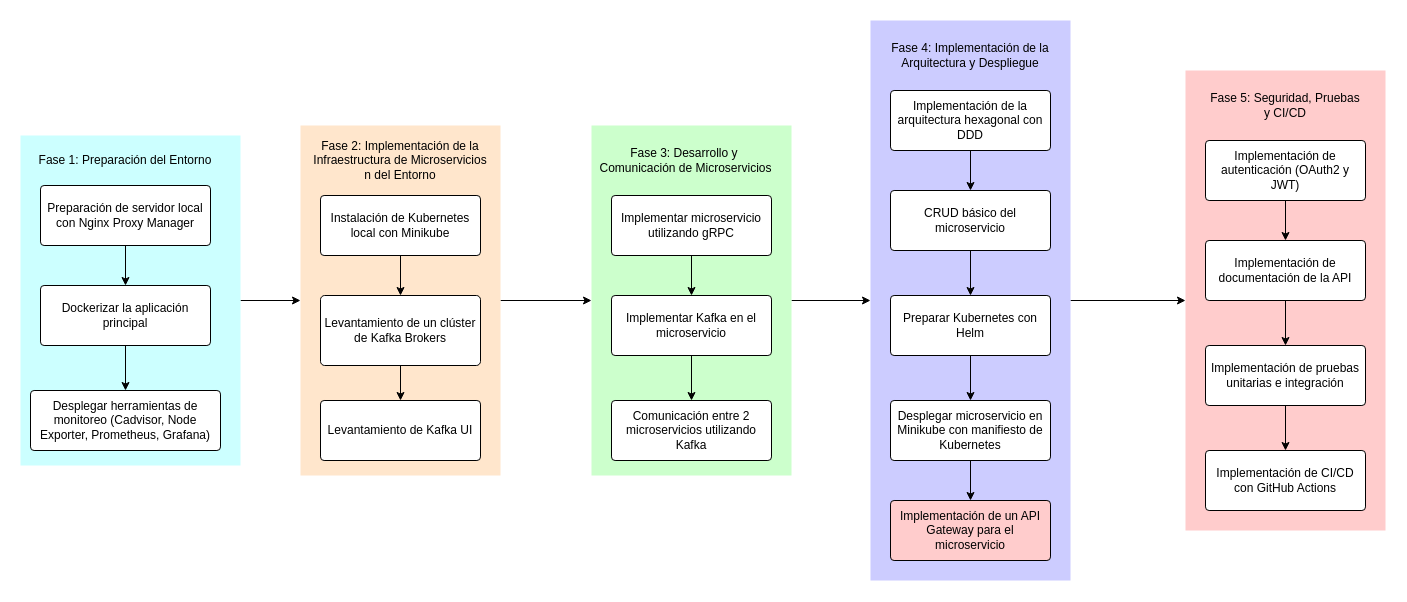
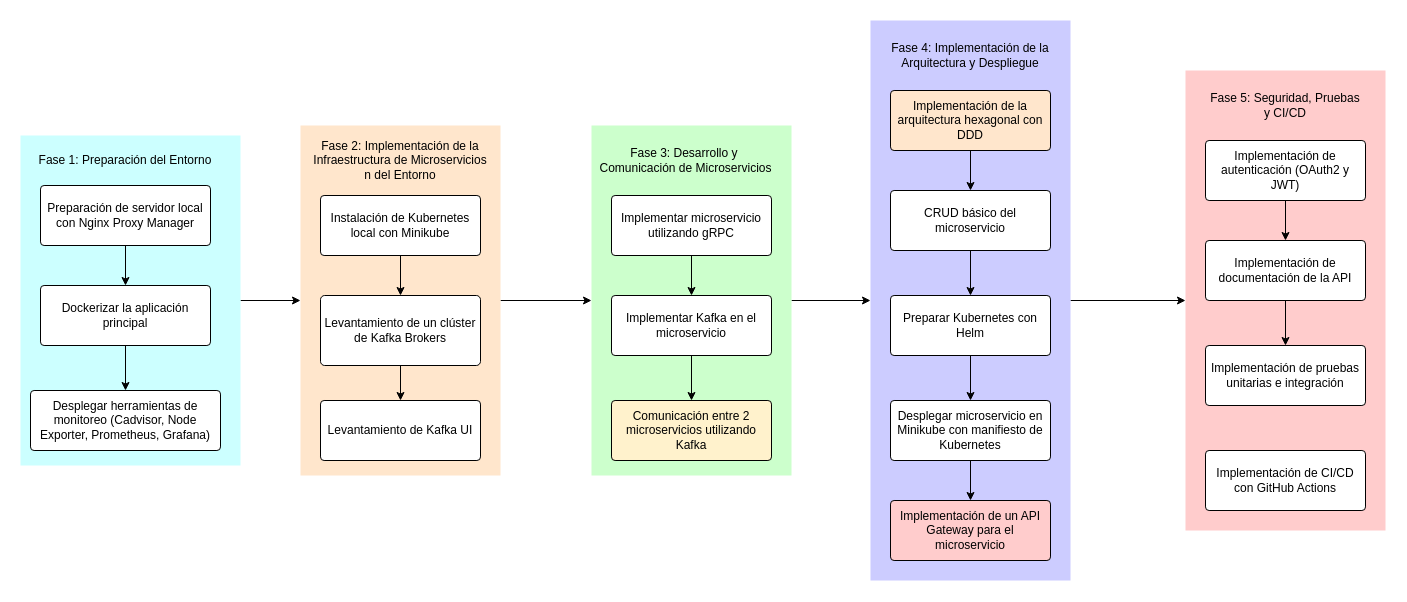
node "Implementación de la arquitectura hexagonal con DDD": fillcolor #ffffff -> #ffe6cc
edge "Implementación de pruebas unitarias e integración" -> "Implementación de CI/CD con GitHub Actions": removed
node "Comunicación entre 2 microservicios utilizando Kafka": fillcolor #ffffff -> #fff2cc
